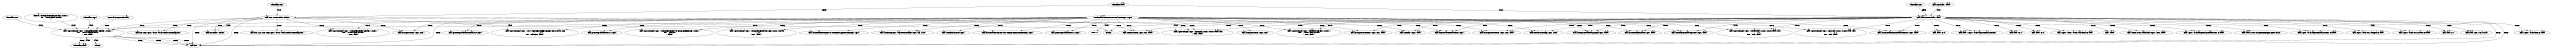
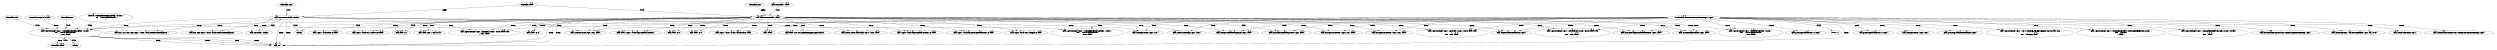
node "(Identifier,vcpu)": label "(Identifier,vcpu)" -> "(Identifier,info)"
node "(Call,set_efer(vcpu, data))": removed
